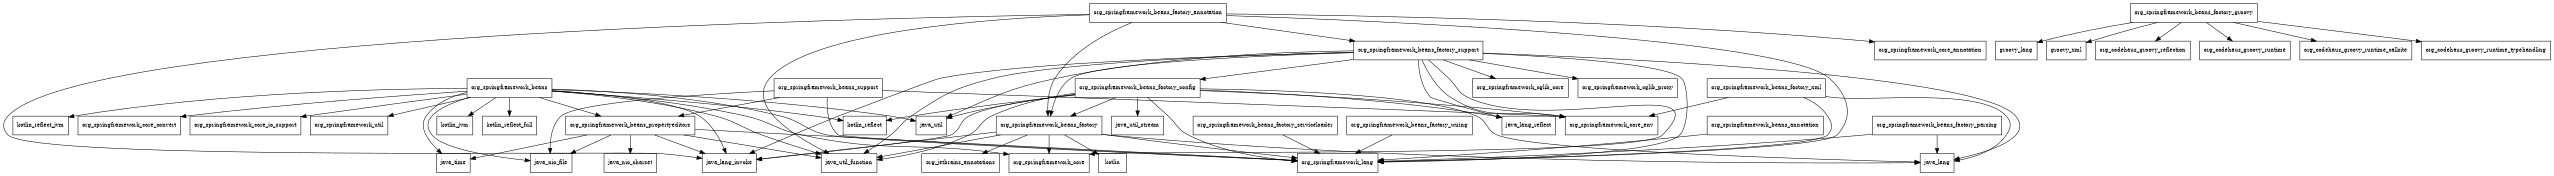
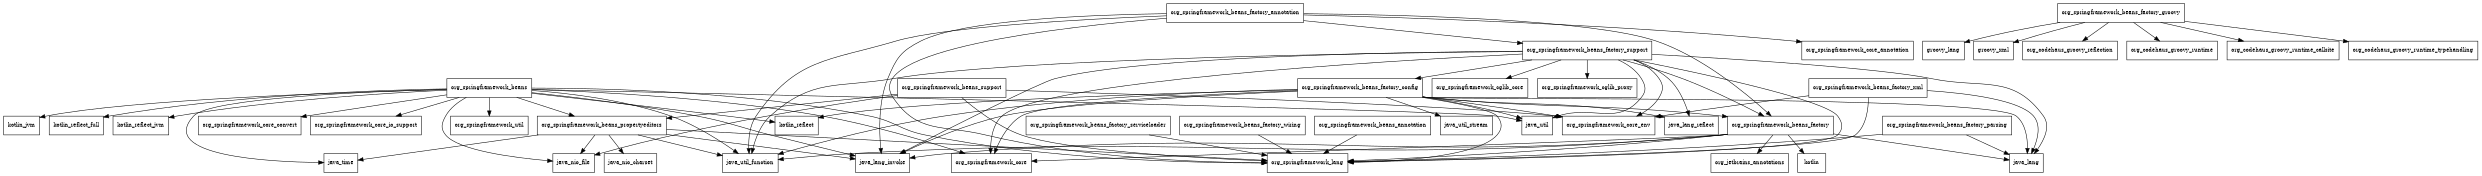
edge "org_springframework_beans_factory_config" -> "org_springframework_core": added
